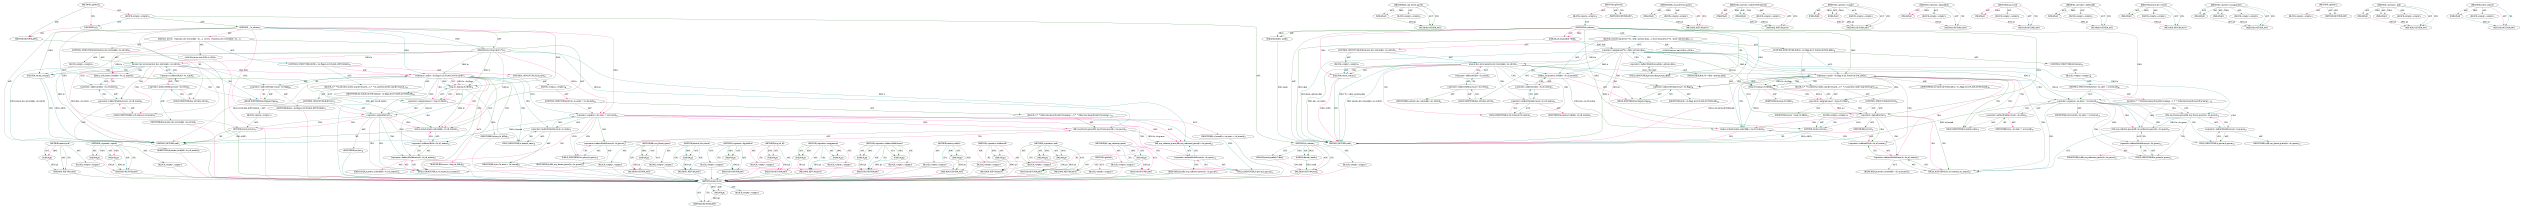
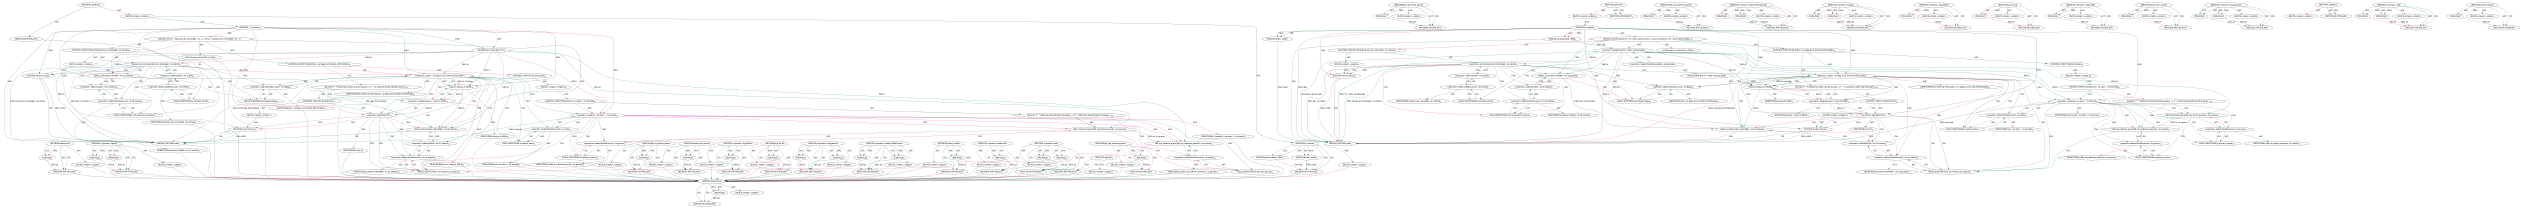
node "(UNKNOWN,),))": removed
node "(FIELD_IDENTIFIER,private_data,private_data)": removed
